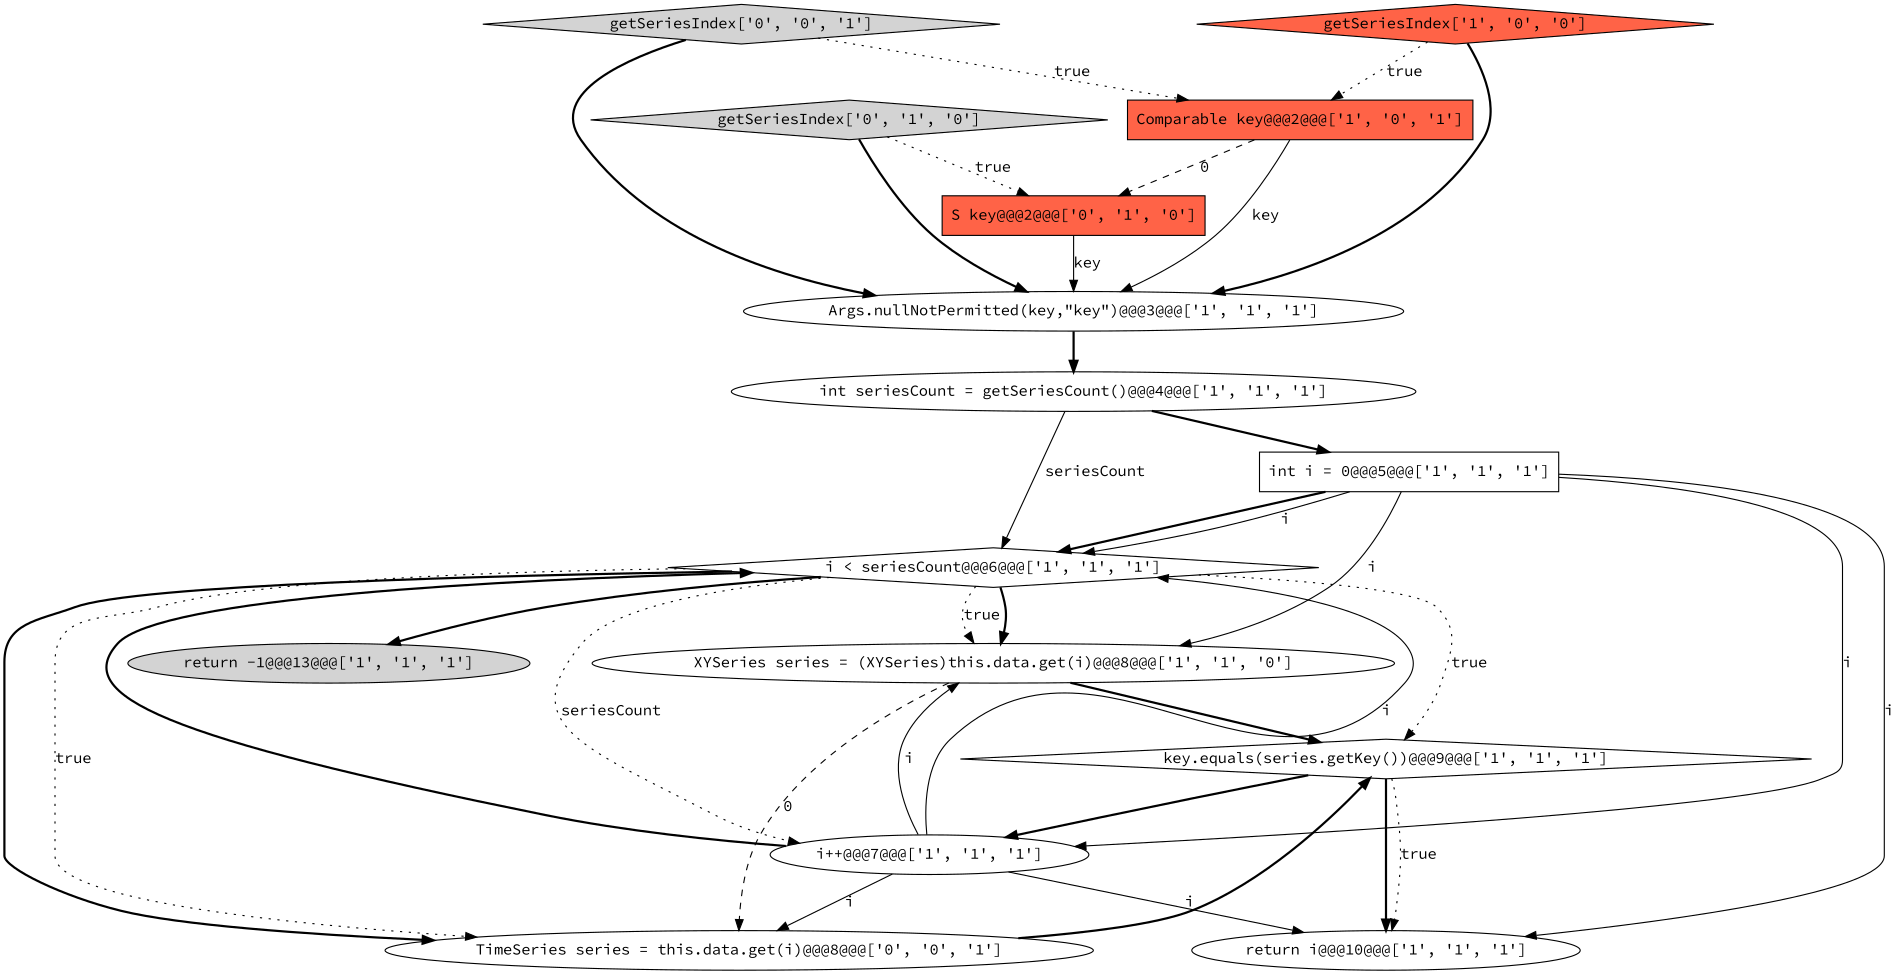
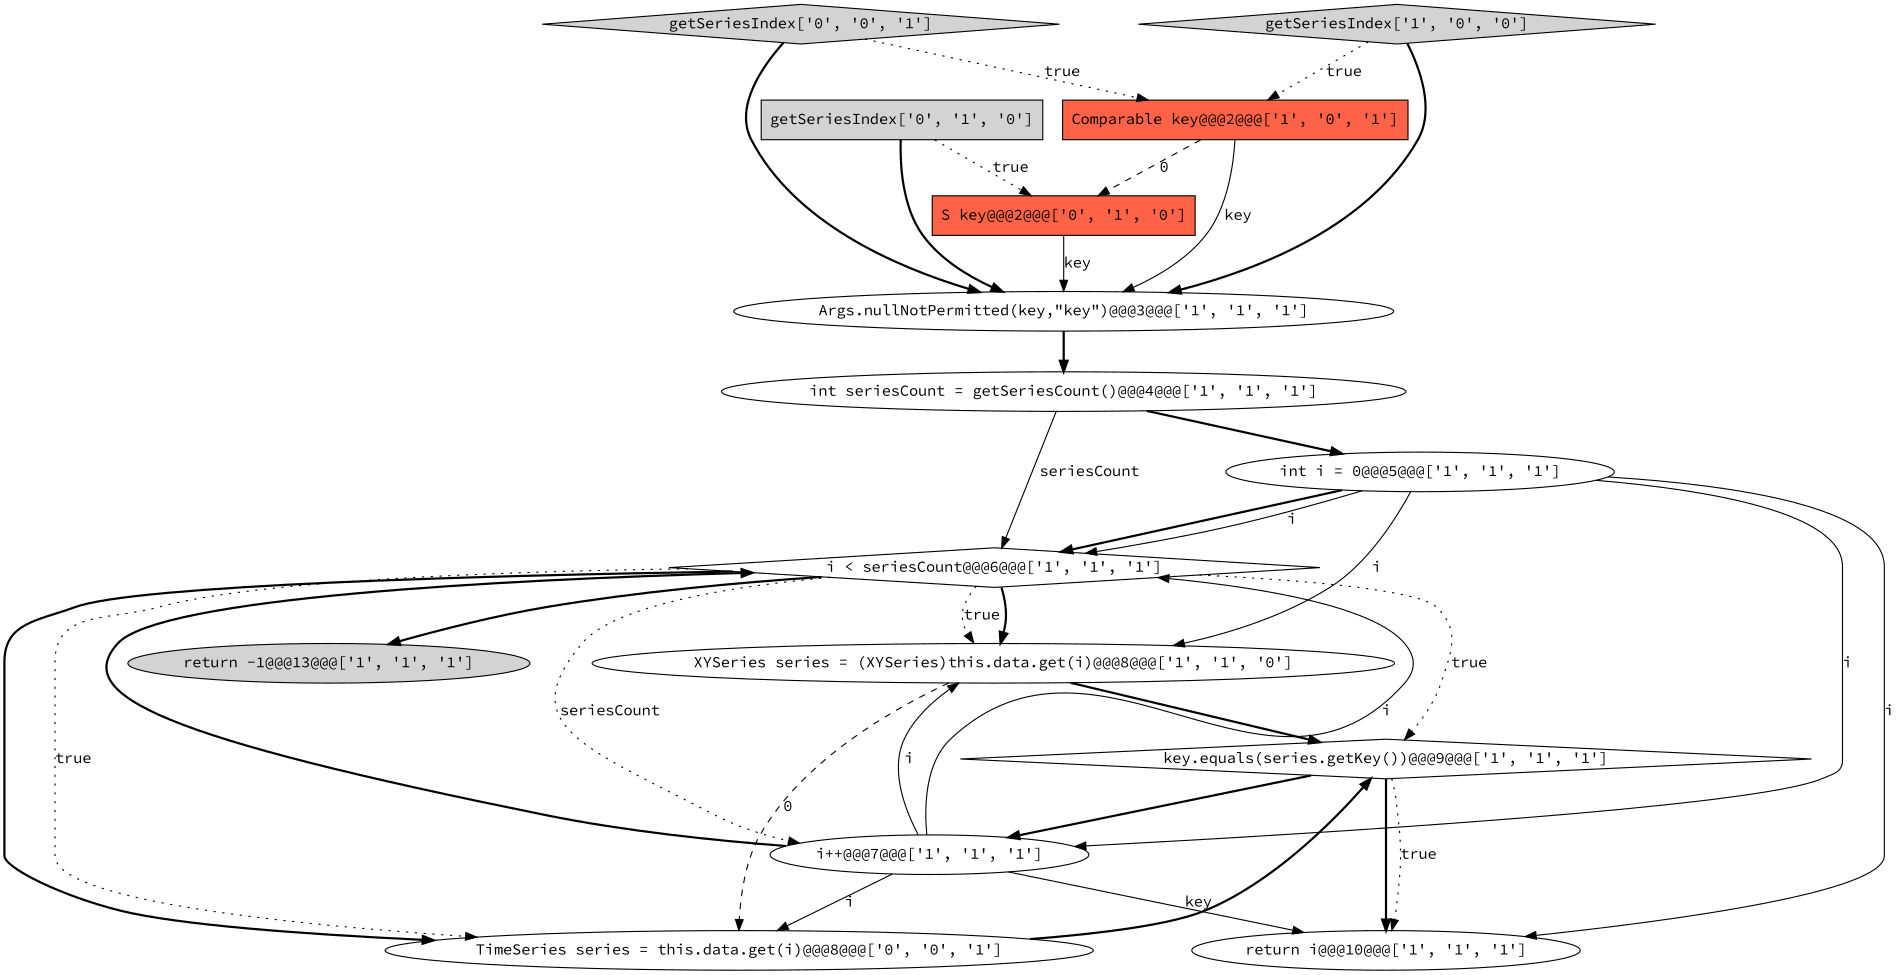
node "getSeriesIndex['1', '0', '0']": fillcolor tomato -> lightgray
node "getSeriesIndex['0', '1', '0']": shape diamond -> box
node "int i = 0@@@5@@@['1', '1', '1']": shape box -> ellipse
edge "i++@@@7@@@['1', '1', '1']" -> "return i@@@10@@@['1', '1', '1']": label "i" -> "key"
